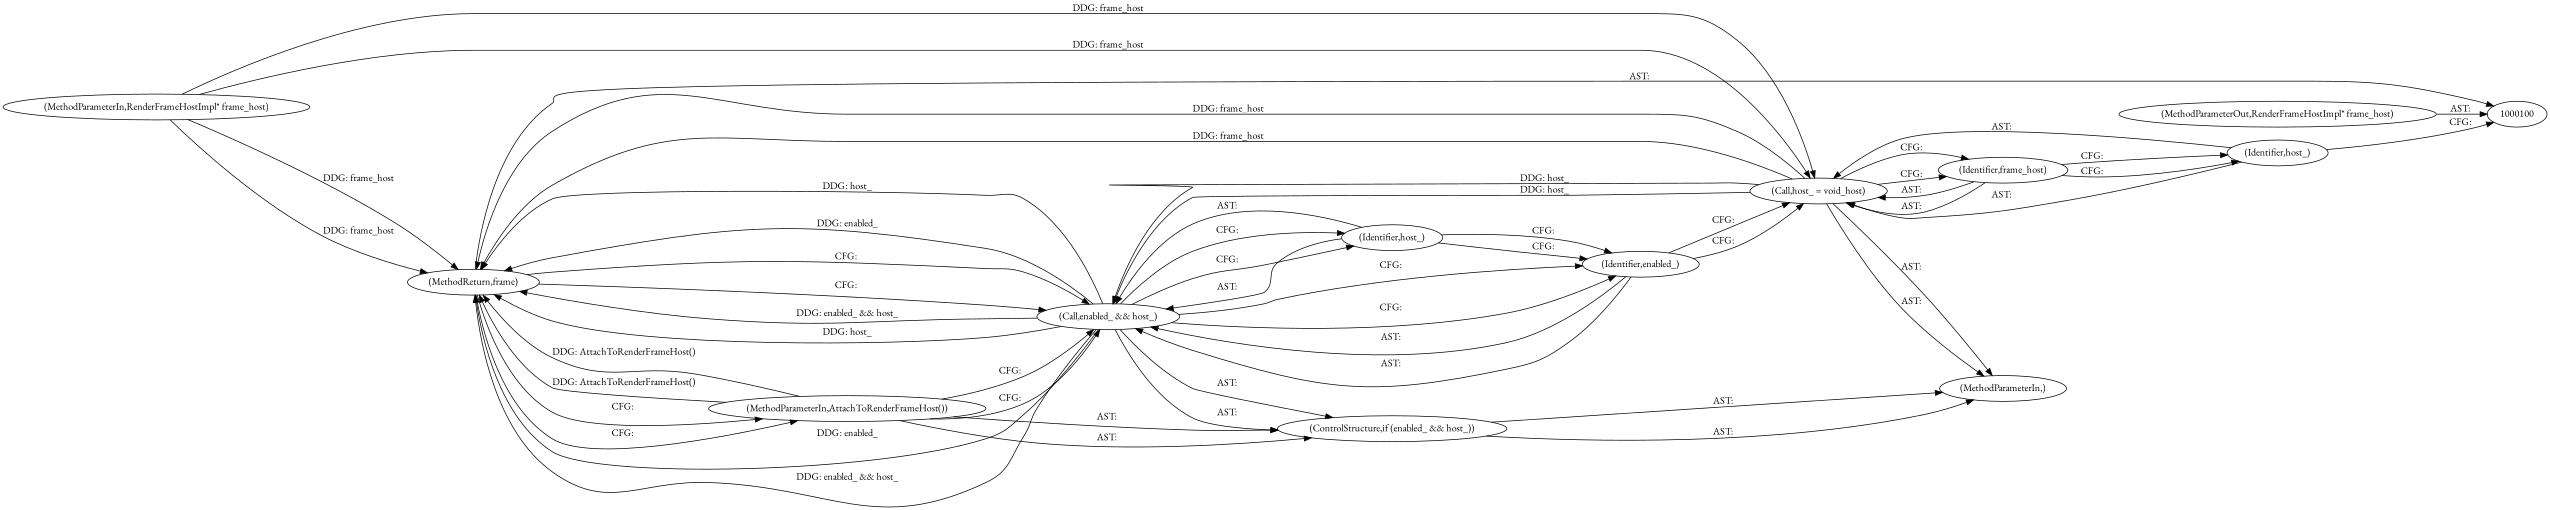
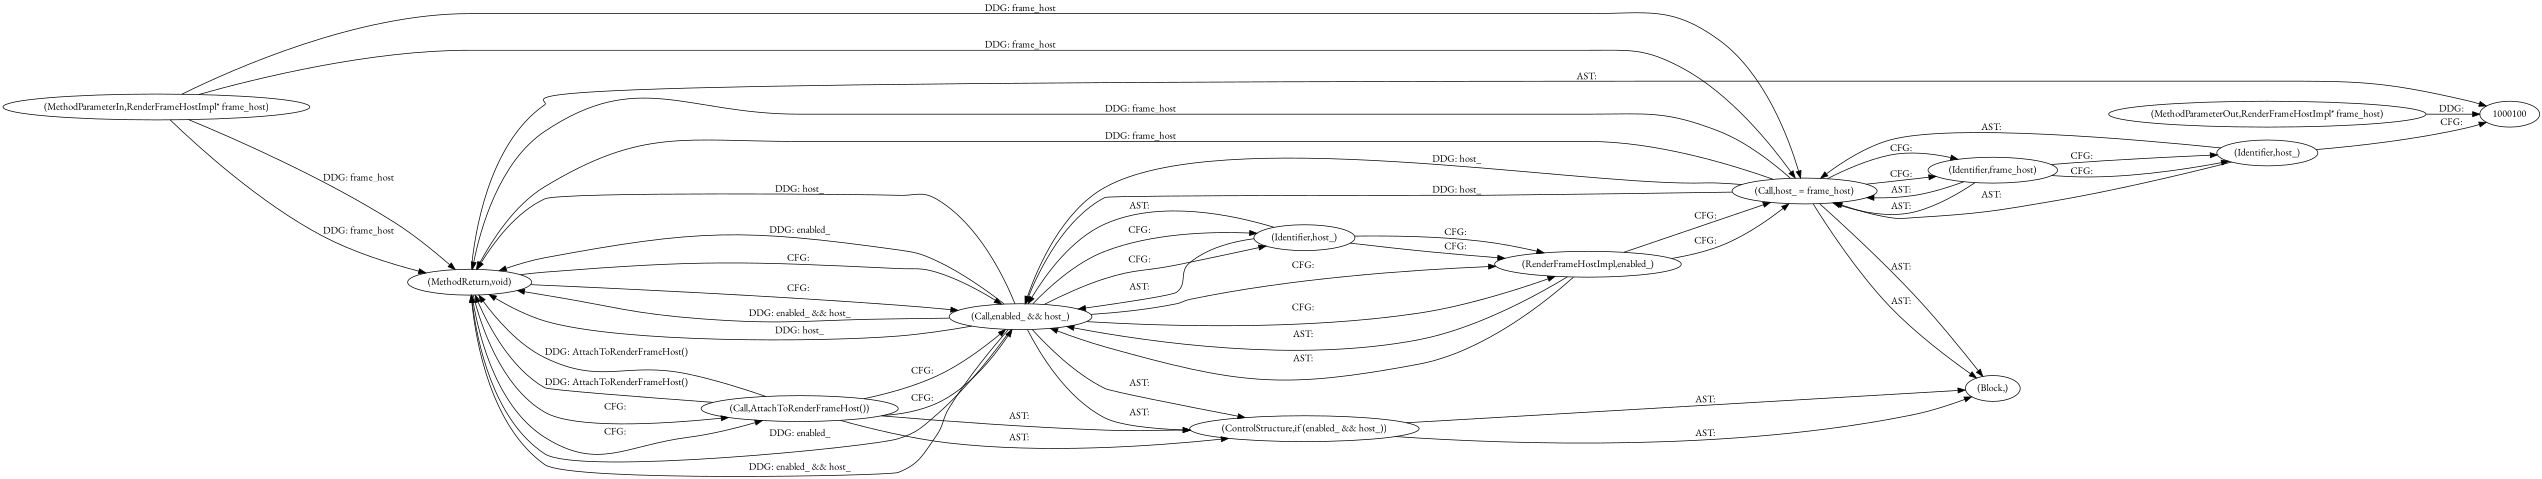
edge "(MethodParameterOut,RenderFrameHostImpl* frame_host)" -> "1000100": label "AST: " -> "DDG: "
node "(Call,host_ = void_host)": label "(Call,host_ = void_host)" -> "(Call,host_ = frame_host)"
node "(Identifier,enabled_)": label "(Identifier,enabled_)" -> "(RenderFrameHostImpl,enabled_)"
node "(MethodReturn,frame)": label "(MethodReturn,frame)" -> "(MethodReturn,void)"
node "(MethodParameterIn,)": label "(MethodParameterIn,)" -> "(Block,)"
node "(MethodParameterIn,AttachToRenderFrameHost())": label "(MethodParameterIn,AttachToRenderFrameHost())" -> "(Call,AttachToRenderFrameHost())"
